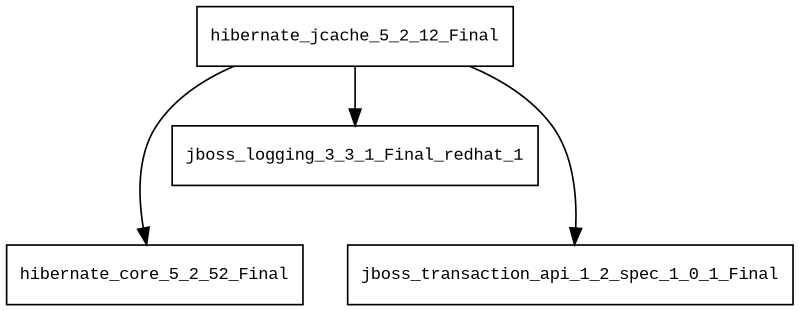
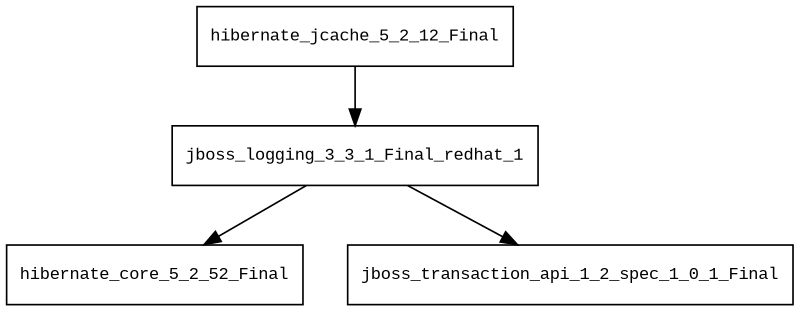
edge "hibernate_jcache_5_2_12_Final" -> "jboss_transaction_api_1_2_spec_1_0_1_Final": now "jboss_logging_3_3_1_Final_redhat_1" -> "jboss_transaction_api_1_2_spec_1_0_1_Final"
edge "hibernate_jcache_5_2_12_Final" -> "hibernate_core_5_2_52_Final": now "jboss_logging_3_3_1_Final_redhat_1" -> "hibernate_core_5_2_52_Final"
